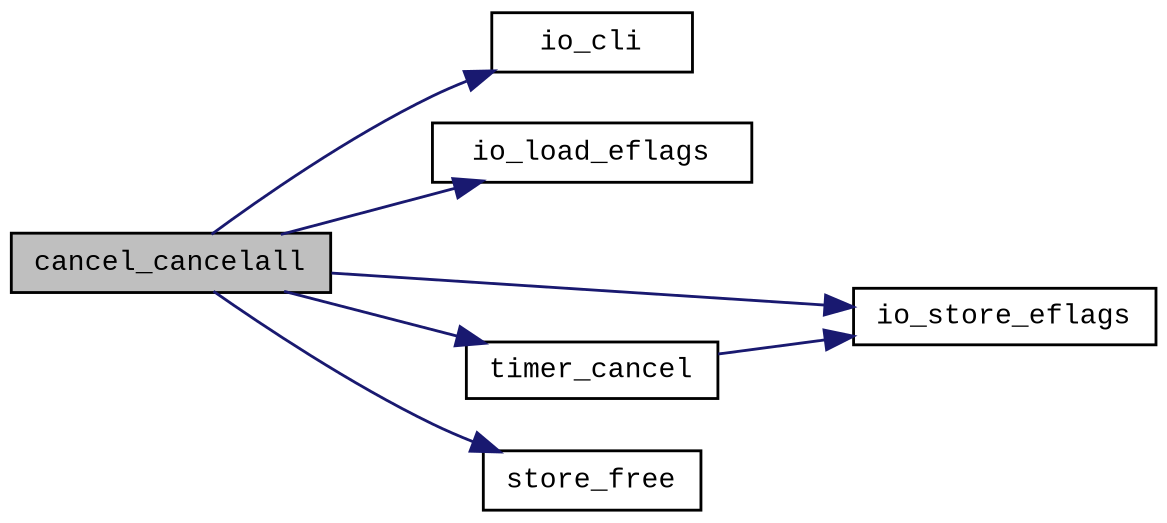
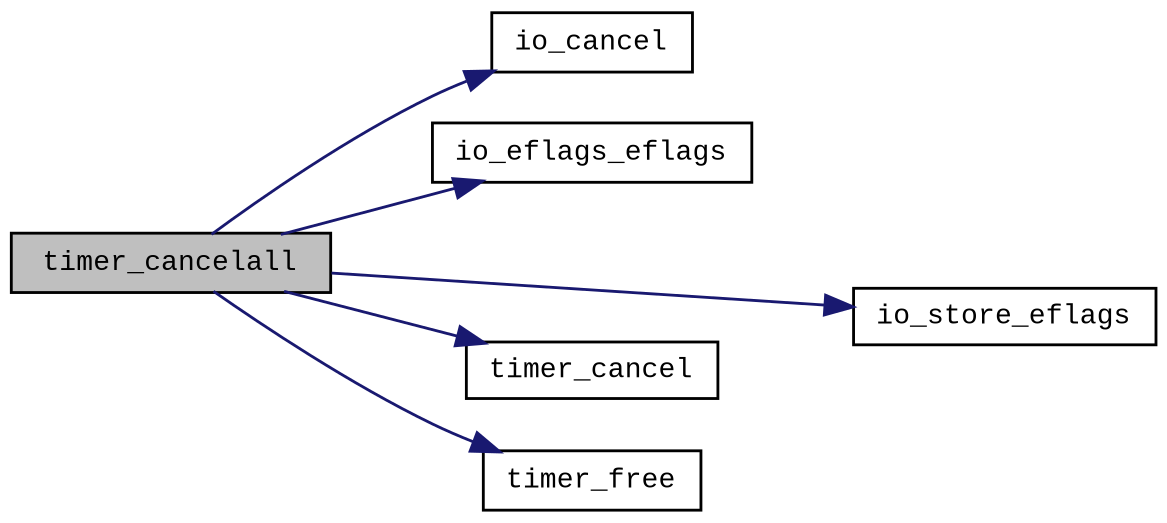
node "io_cli": label "io_cli" -> "io_cancel"
node "io_load_eflags": label "io_load_eflags" -> "io_eflags_eflags"
node "cancel_cancelall": label "cancel_cancelall" -> "timer_cancelall"
edge "timer_cancel" -> "io_store_eflags": removed
node "store_free": label "store_free" -> "timer_free"
